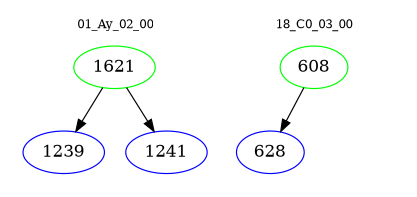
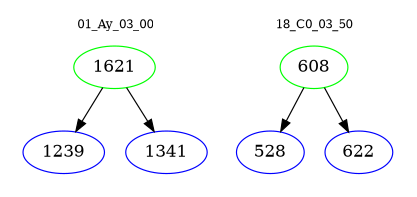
cluster "01_Ay_02_00": label "01_Ay_02_00" -> "01_Ay_03_00"
cluster "18_C0_03_00": label "18_C0_03_00" -> "18_C0_03_50"
node "1241": label "1241" -> "1341"
node "628": label "628" -> "528"
node "622": added
